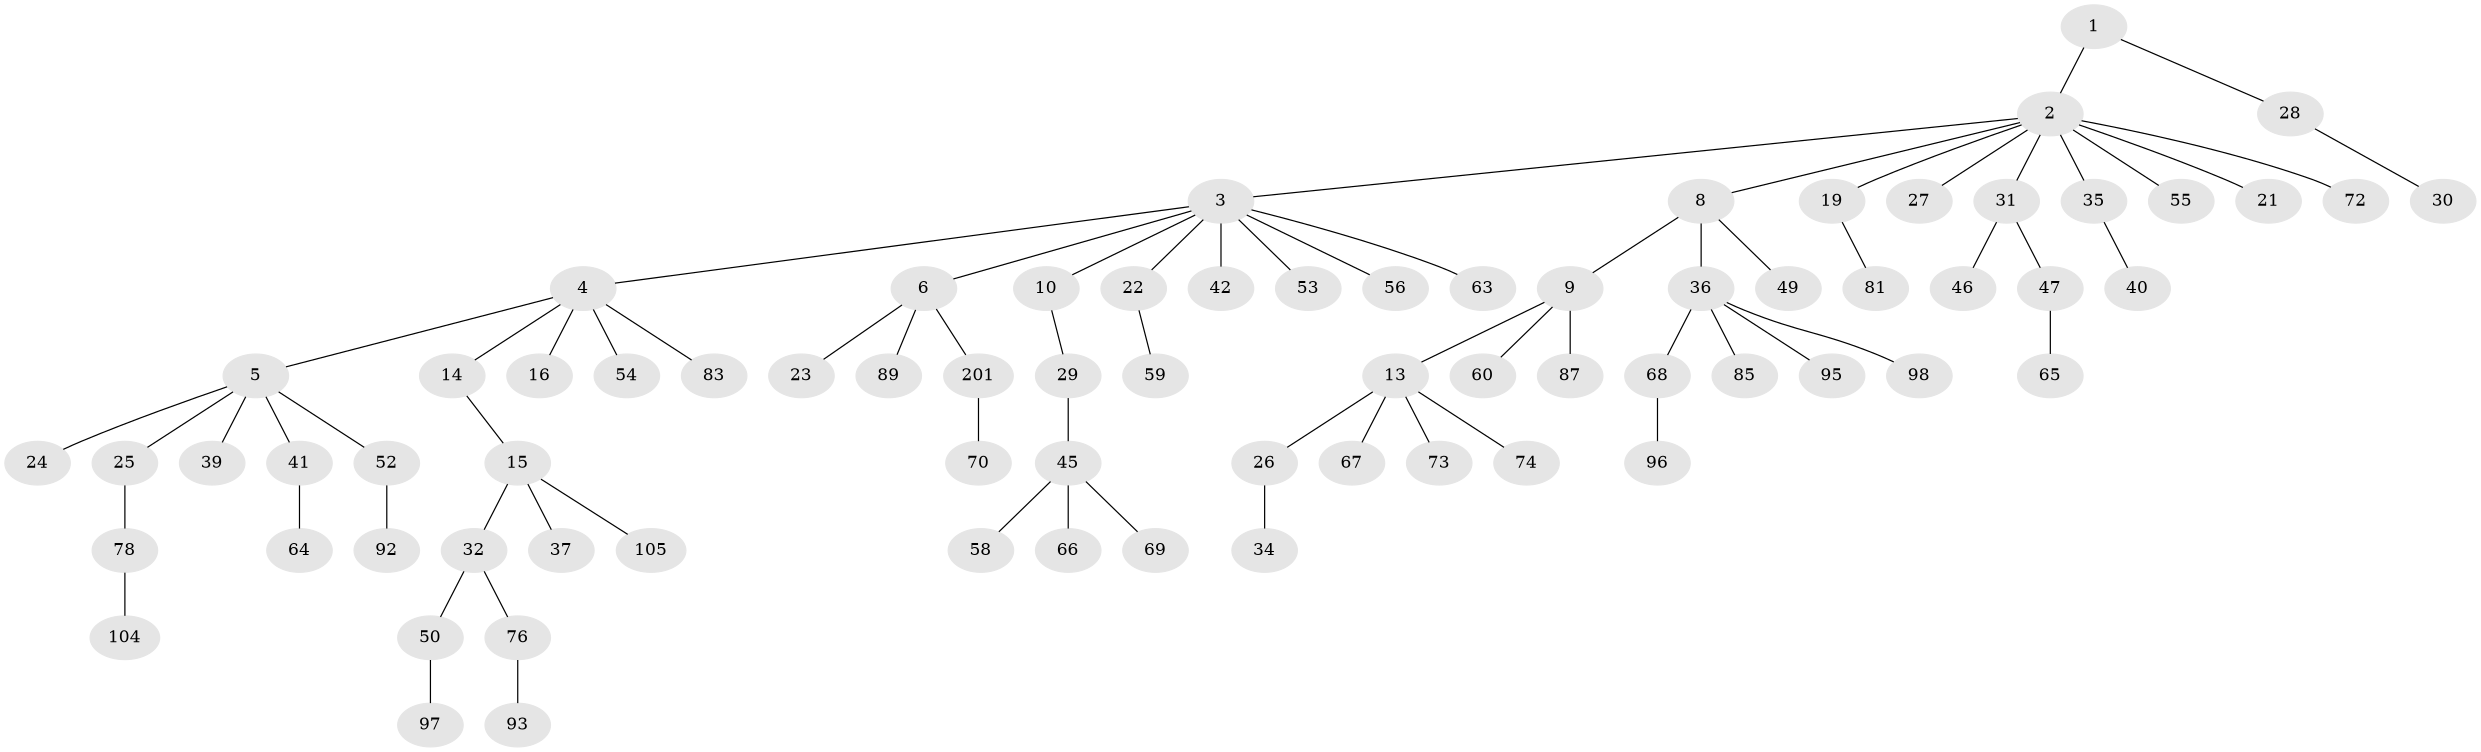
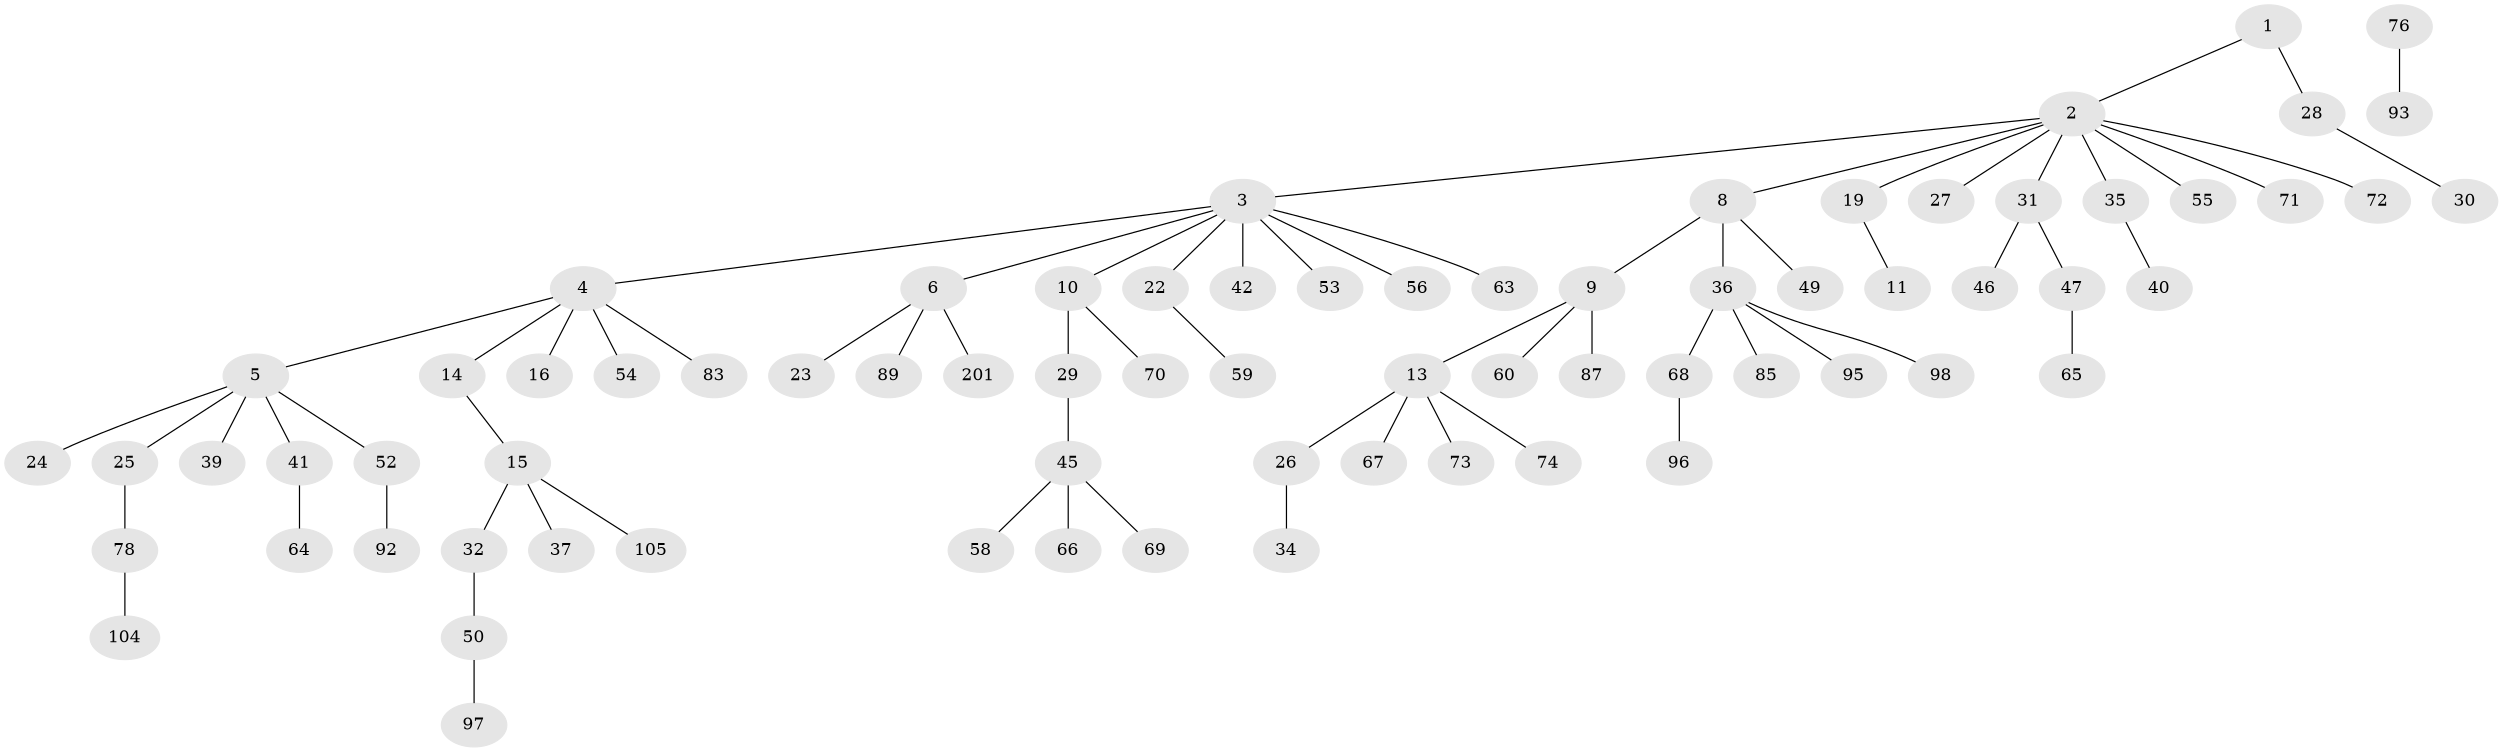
node "21": label "21" -> "71"
node "81": label "81" -> "11"
edge "201" -- "70": now "10" -- "70"
edge "32" -- "76": removed
